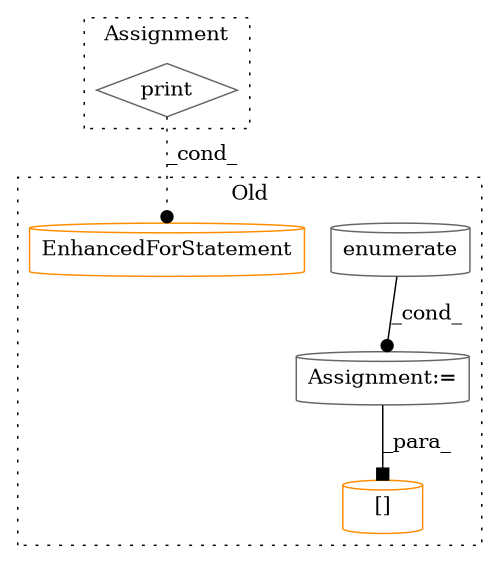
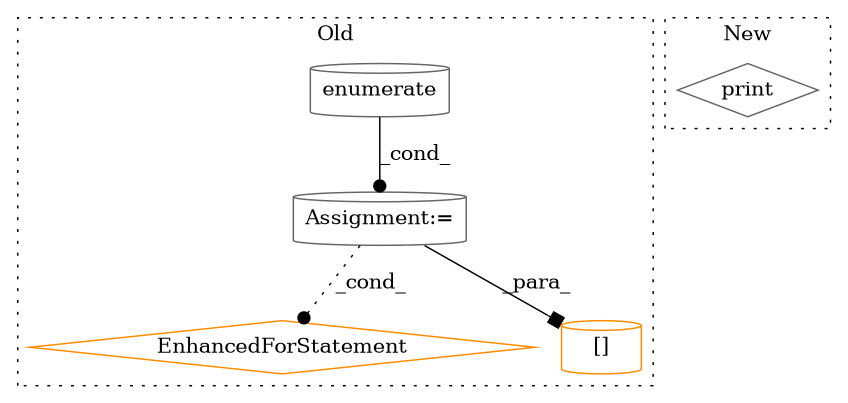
cluster "Assignment": label "Assignment" -> "New"
edge "print" -> "EnhancedForStatement": now "Assignment:=" -> "EnhancedForStatement"
node "EnhancedForStatement": shape cylinder -> diamond
